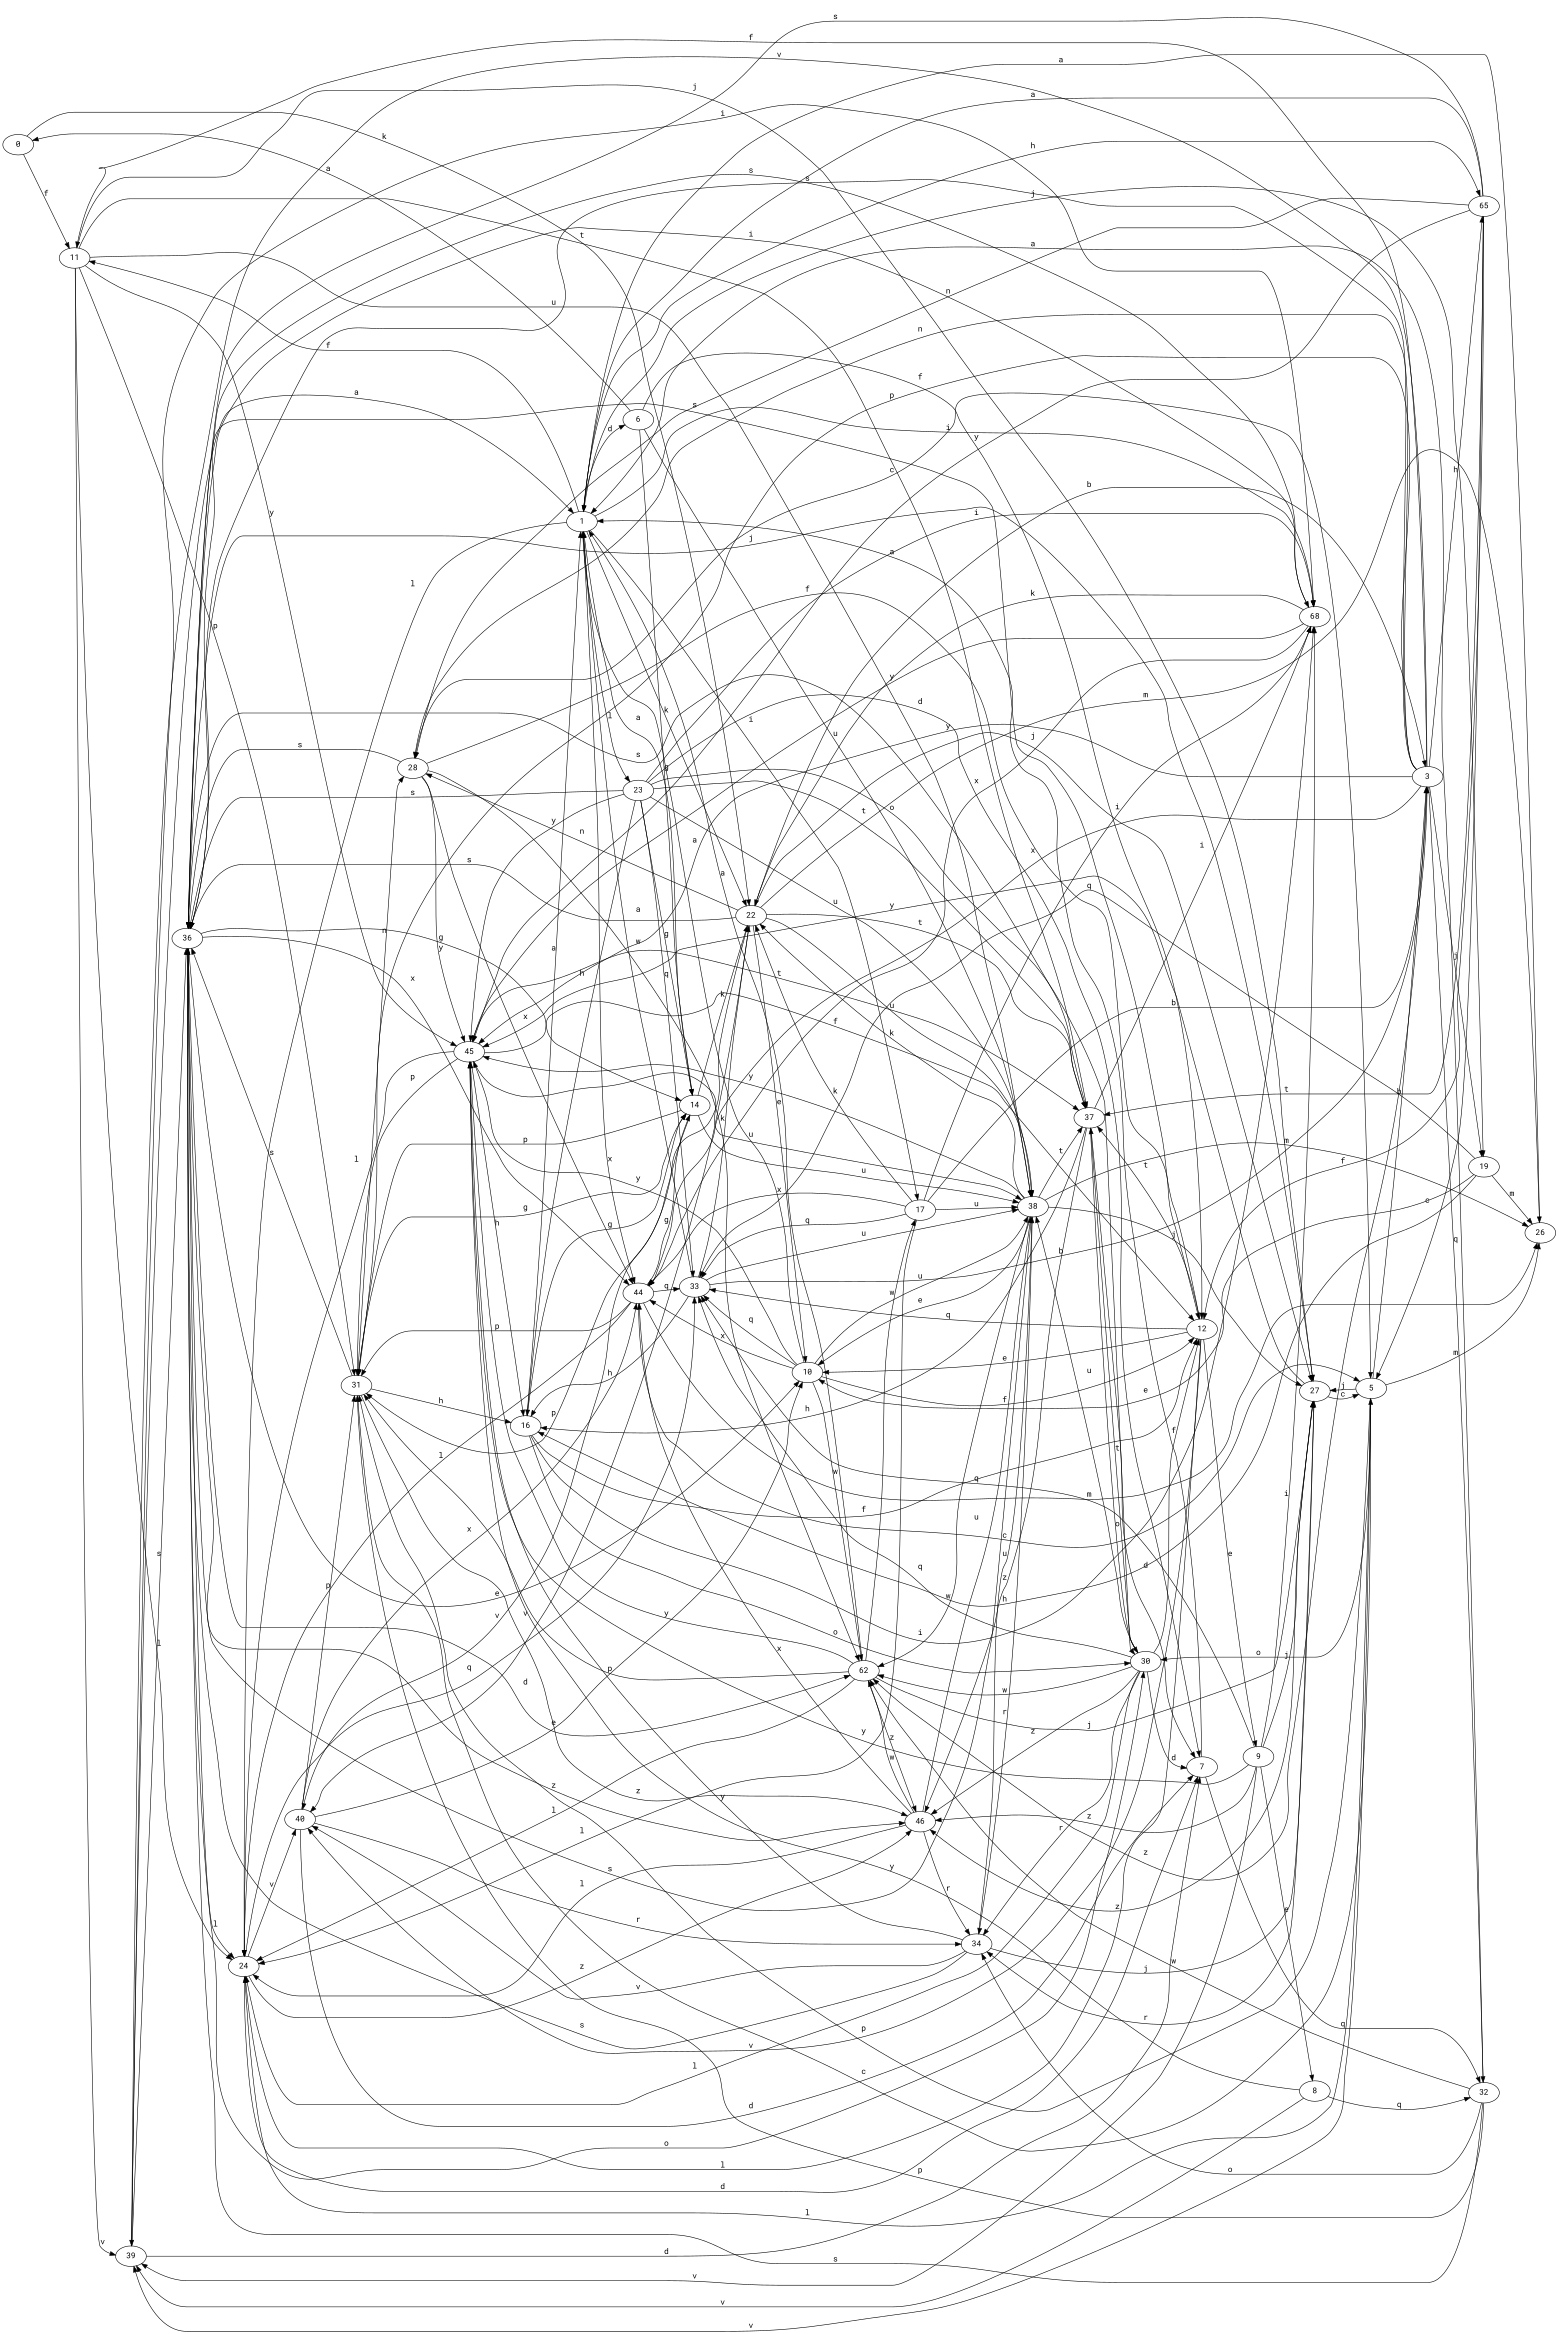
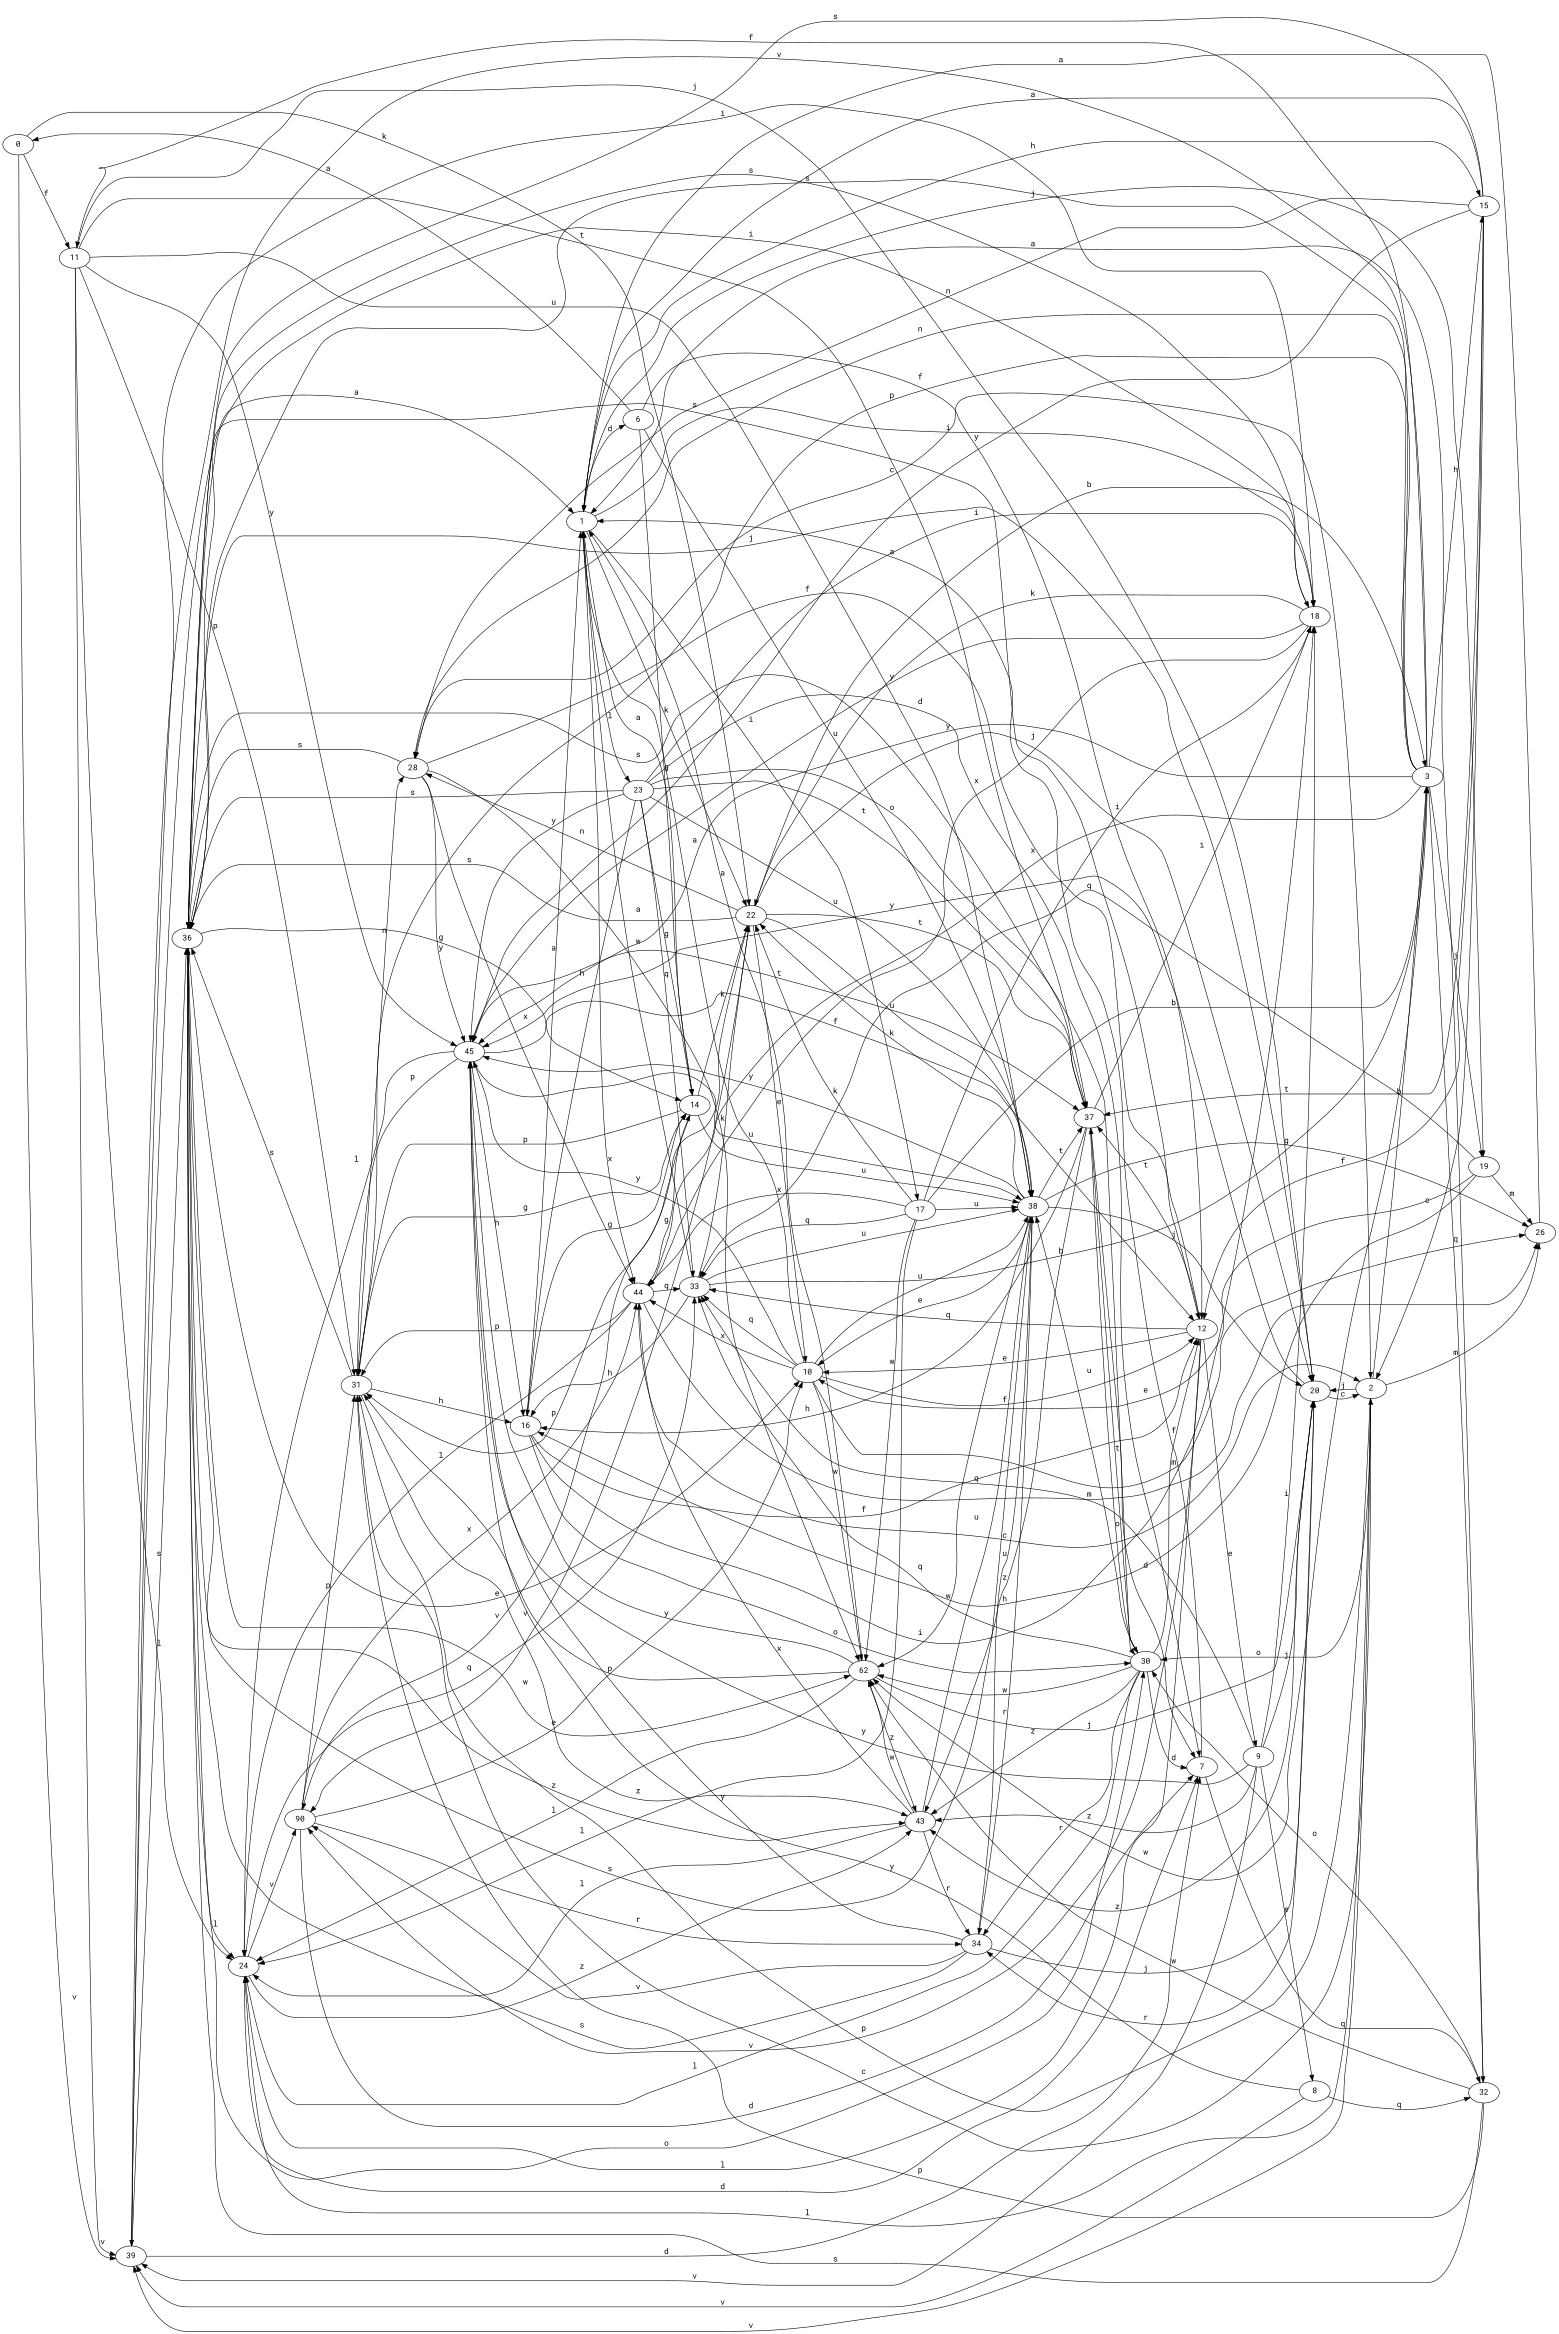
node "65": label "65" -> "15"
edge "1" -> "11": removed, label "f"
edge "22" -> "26": now "10" -> "26"
node "68": label "68" -> "18"
edge "36" -> "44": removed, label "x"
edge "38" -> "26": label "m" -> "g"
edge "1" -> "24": removed, label "l"
edge "0" -> "39": added, label "v"
node "5": label "5" -> "2"
node "27": label "27" -> "20"
edge "62" -> "17": reversed
edge "36" -> "62": label "d" -> "w"
node "40": label "40" -> "90"
node "46": label "46" -> "43"
edge "3" -> "62": label "z" -> "w"
edge "32" -> "34": now "32" -> "30"
